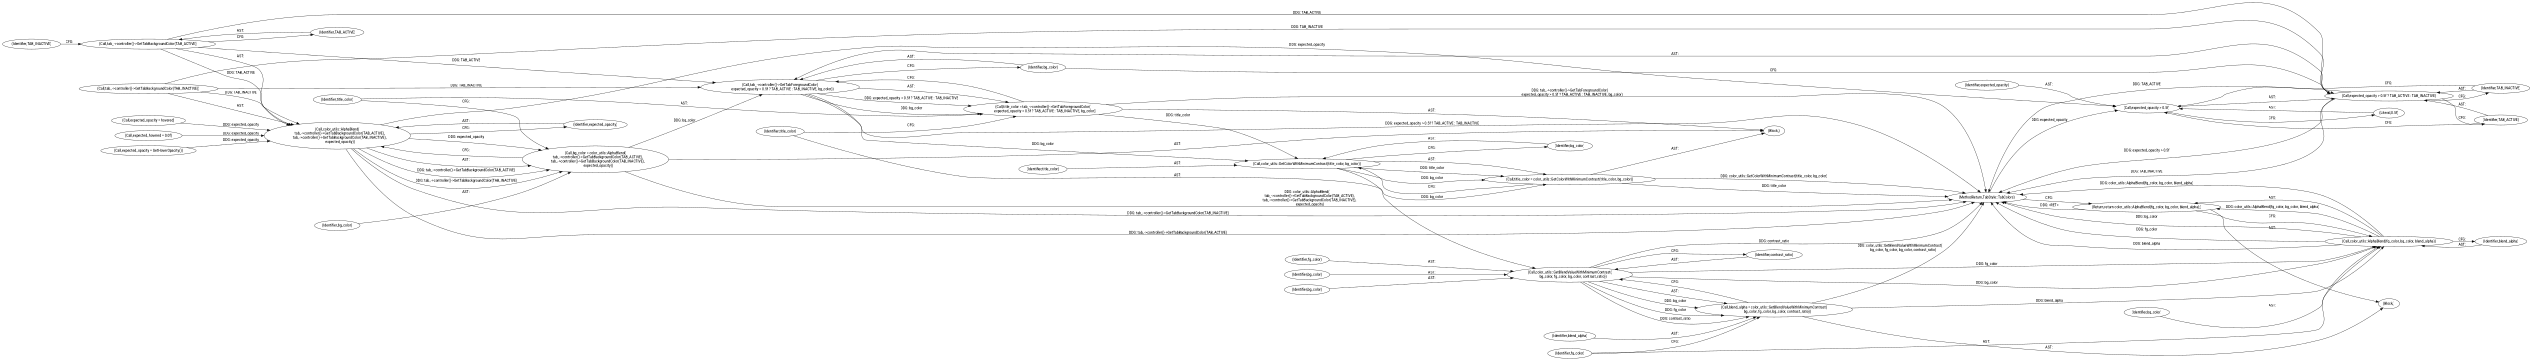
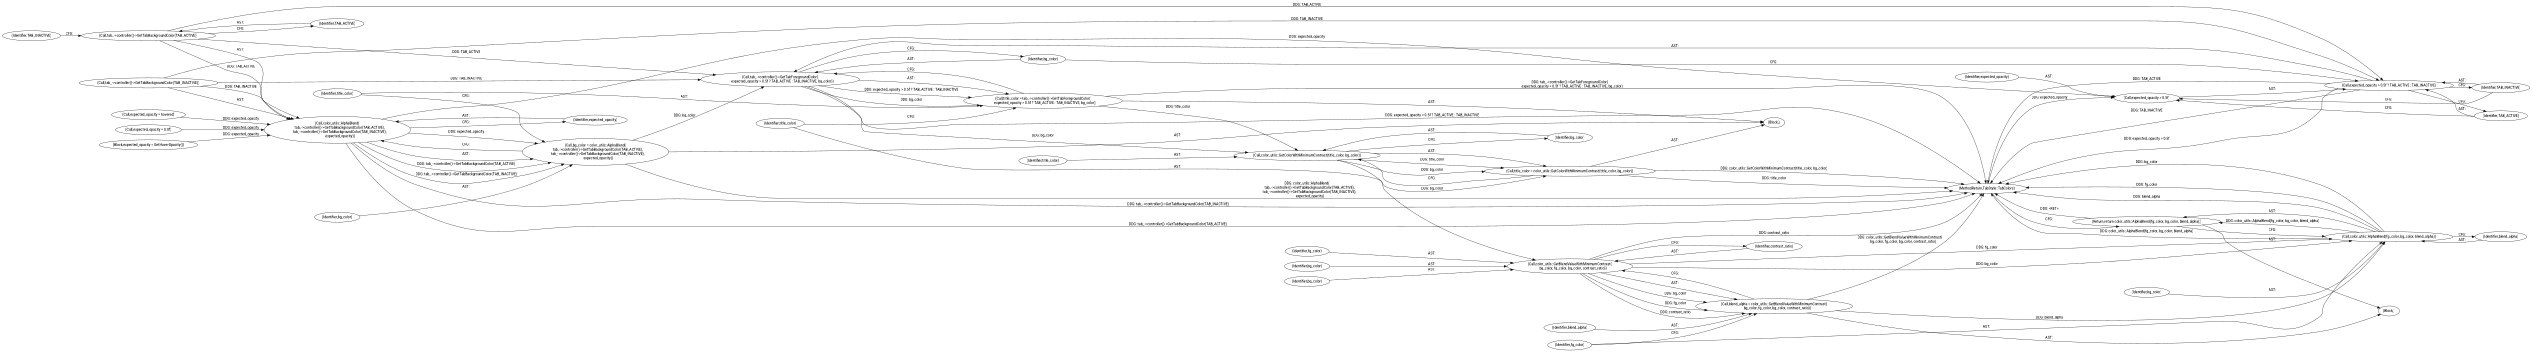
node "(Literal,0.5f)": removed
node "(Call,expected_hovered = 0.0f)": label "(Call,expected_hovered = 0.0f)" -> "(Call,expected_opacity = 0.0f)"
node "(Call,expected_opacity = GetHoverOpacity())": label "(Call,expected_opacity = GetHoverOpacity())" -> "(Block,expected_opacity = GetHoverOpacity())"
